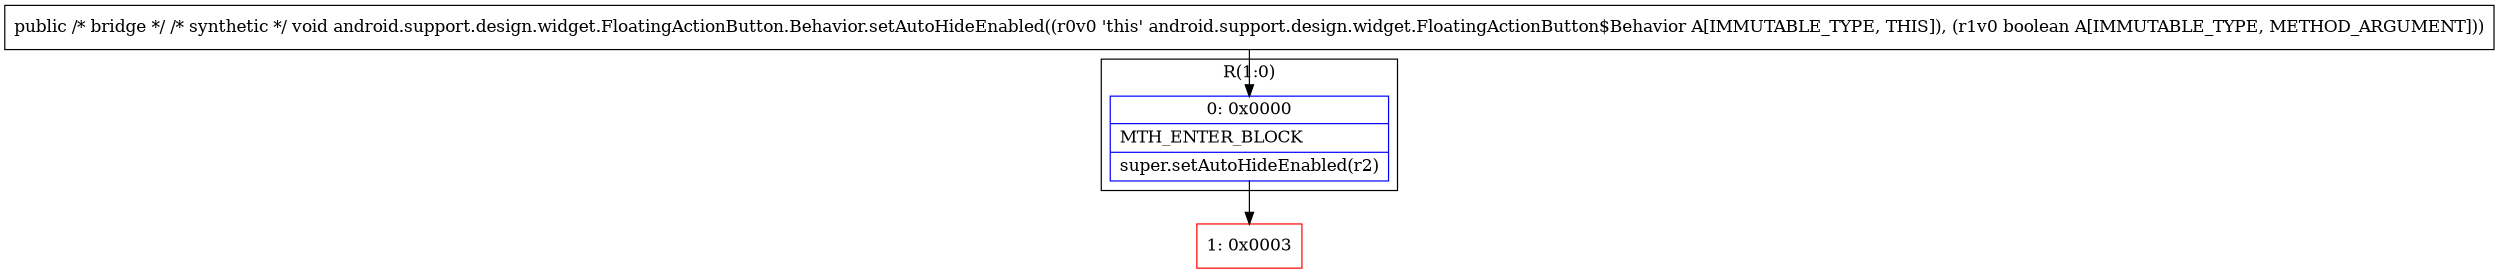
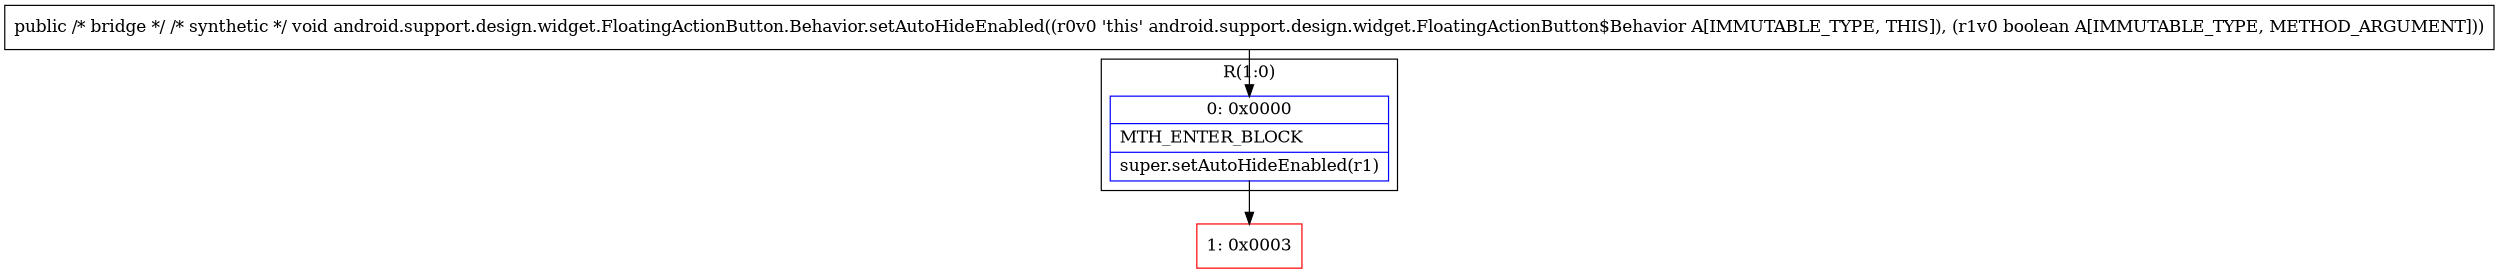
node "0: 0x0000": text "super.setAutoHideEnabled(r2)" -> "super.setAutoHideEnabled(r1)"
